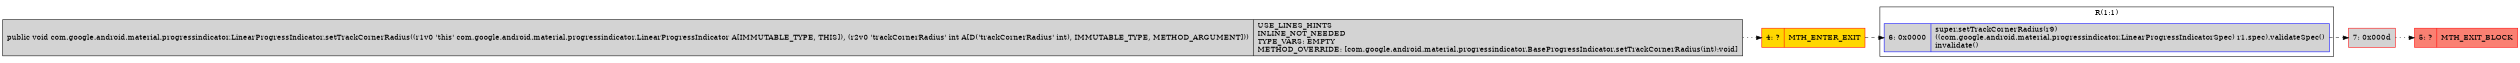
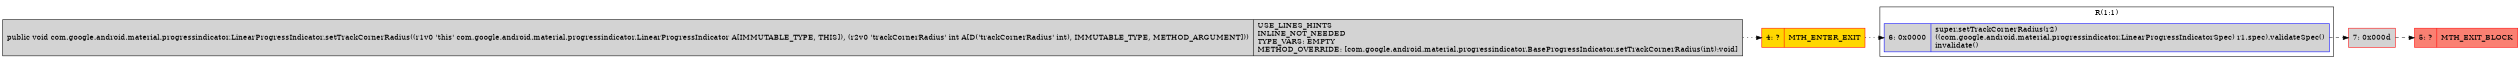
node "6: 0x0000": text "super.setTrackCornerRadius(r9)" -> "super.setTrackCornerRadius(r2)"
edge "4: ?" -> "6: 0x0000": style dashed -> dotted
edge "7: 0x000d" -> "5: ?": style dotted -> dashed
